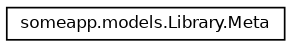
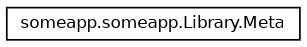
node "someapp.models.Library.Meta": label "someapp.models.Library.Meta" -> "someapp.someapp.Library.Meta"
